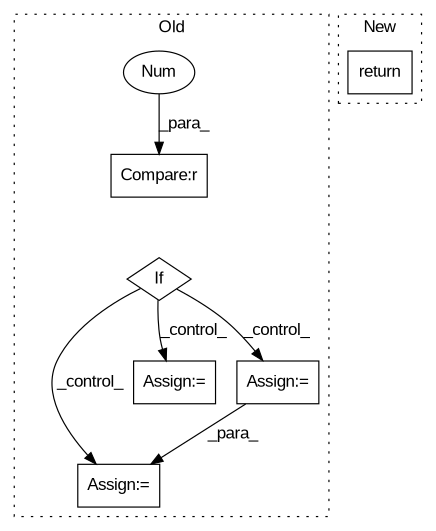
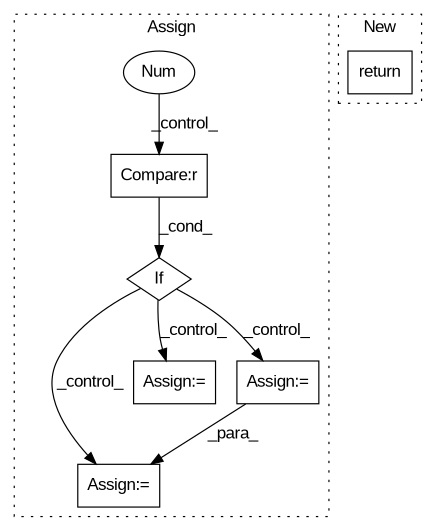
cluster "Old": label "Old" -> "Assign"
edge "Num" -> "Compare:r": label "_para_" -> "_control_"
edge "Compare:r" -> "If": added, label "_cond_"
